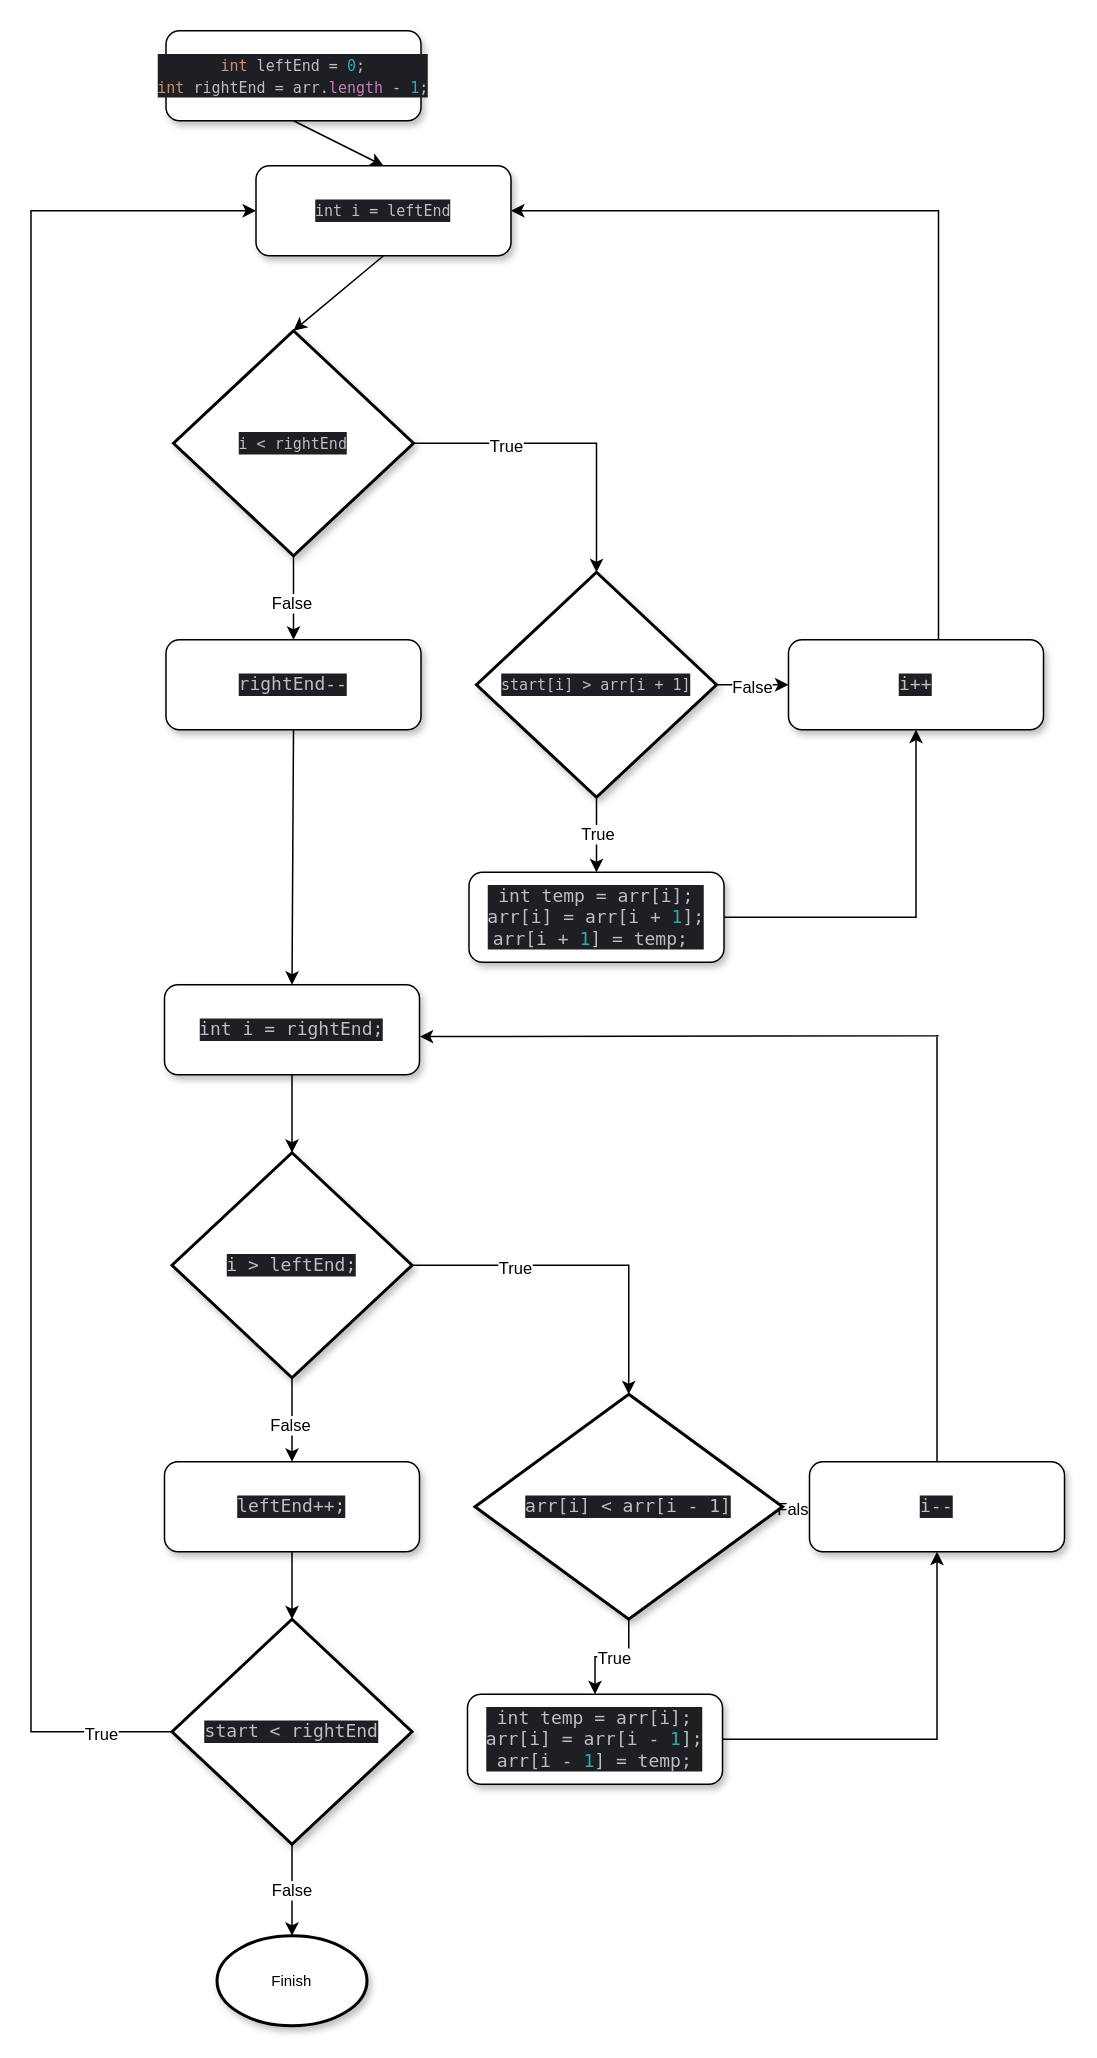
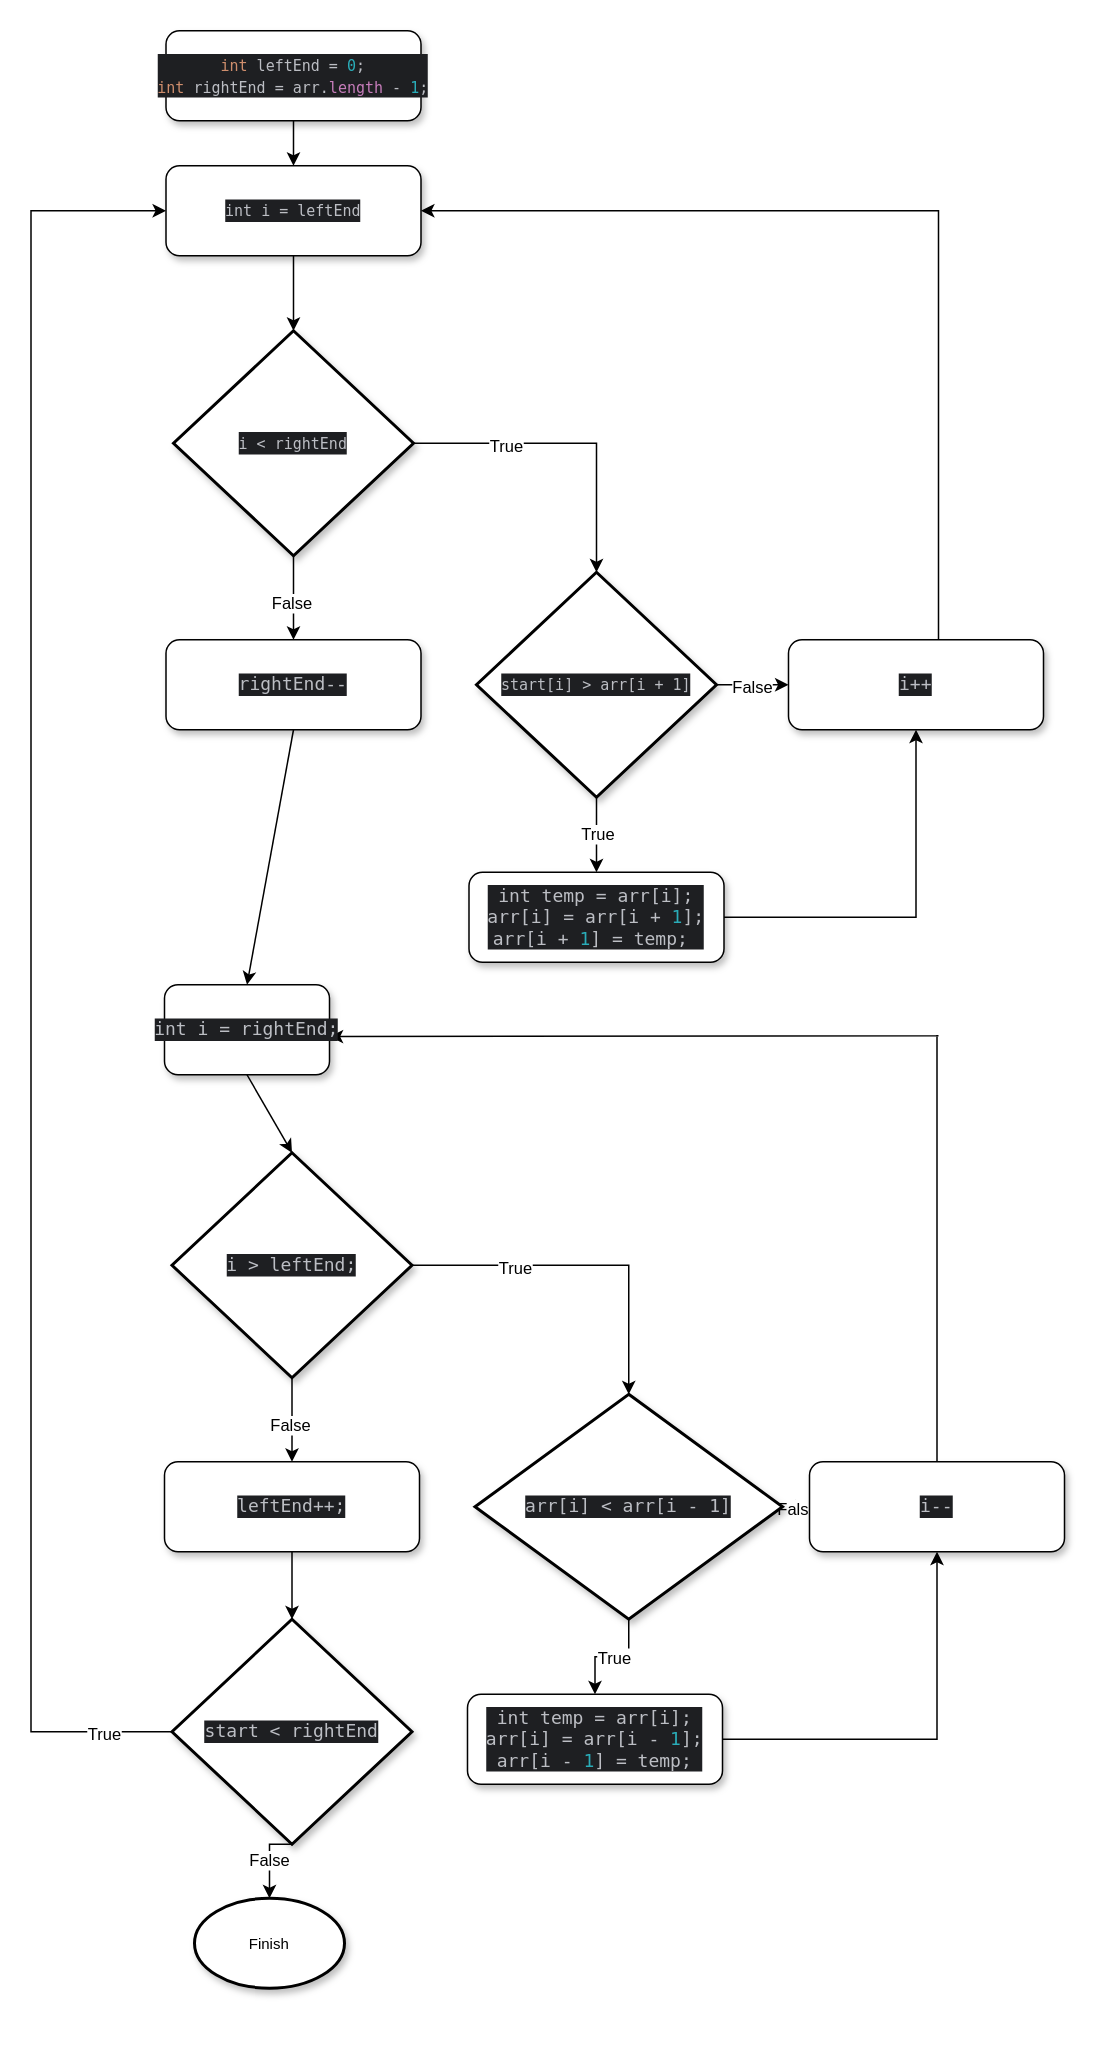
node "int i = leftEnd": moved (383, 211) -> (293, 211)
node "int i = rightEnd;": size 255x90 -> 165x90
node "Finish": moved (292, 1981) -> (269, 1943)
